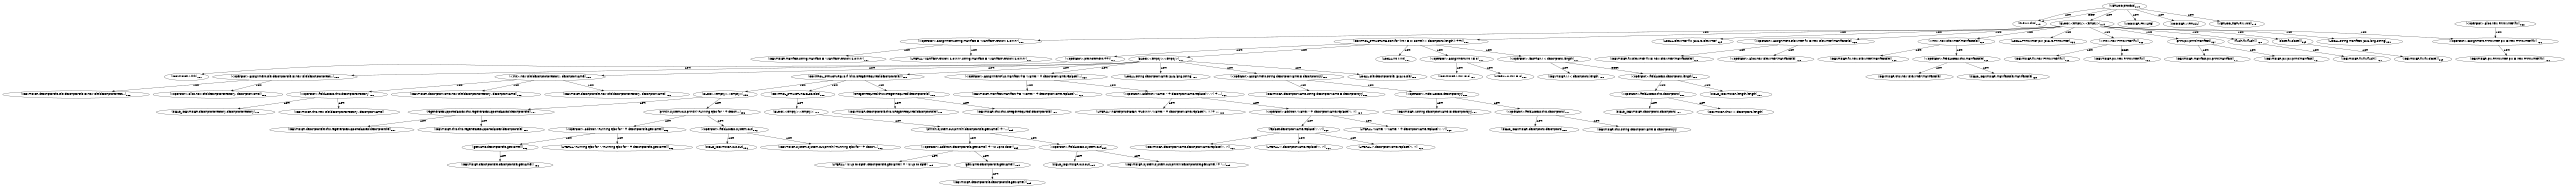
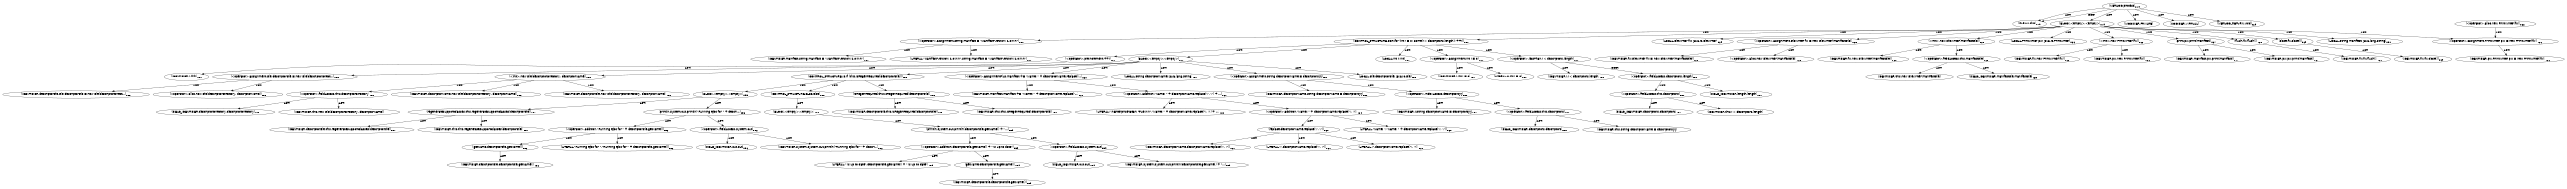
node "(METHOD_RETURN,void)": text "249" -> "269"
edge "(<init>,new PrintWriter(fw))" -> "(IDENTIFIER,pw,new PrintWriter(fw))": label "DDG: " -> "AST: "
